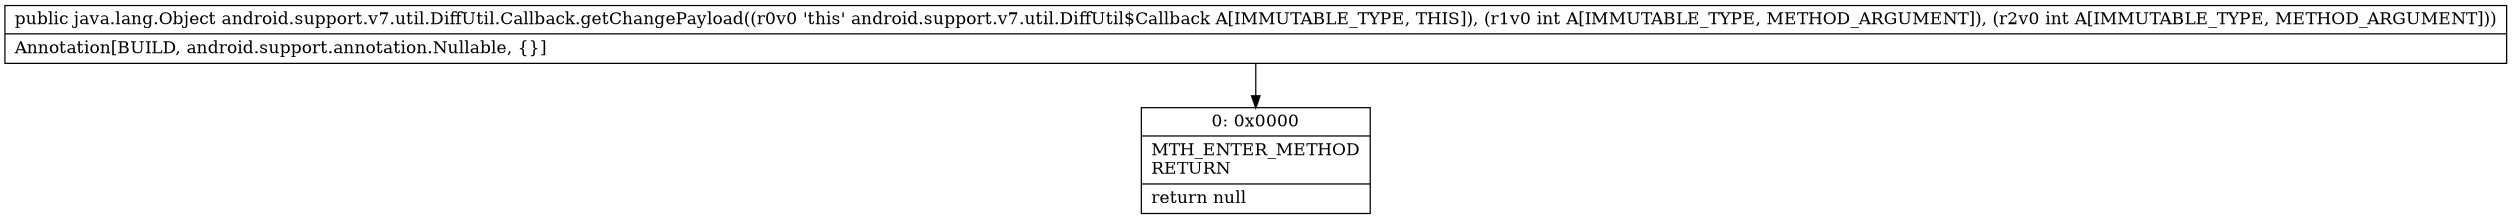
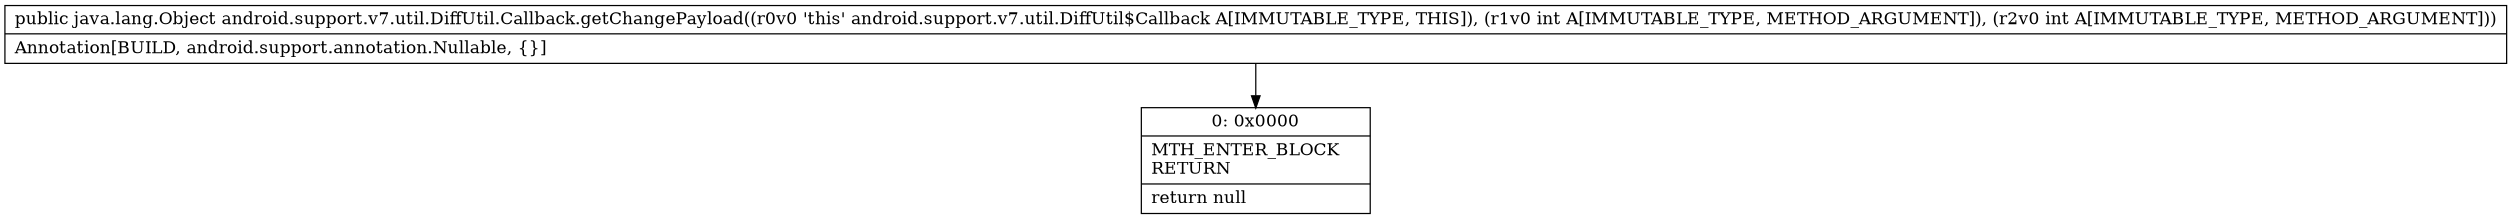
node "0: 0x0000": text "MTH_ENTER_METHOD" -> "MTH_ENTER_BLOCK"
